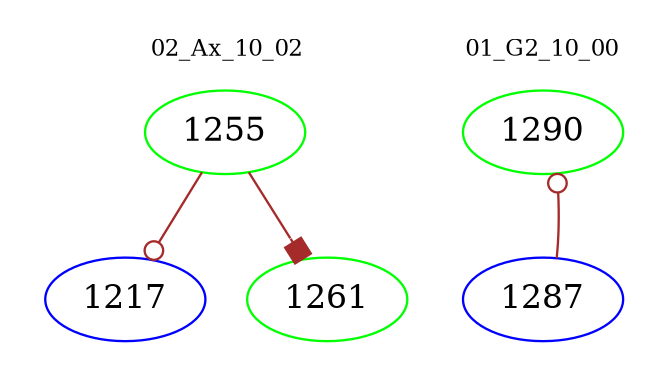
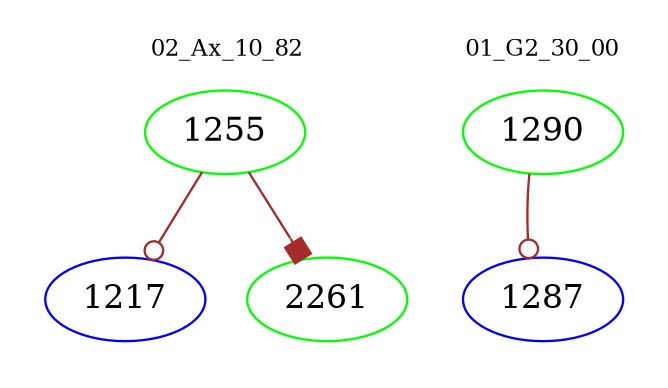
cluster "02_Ax_10_02": label "02_Ax_10_02" -> "02_Ax_10_82"
cluster "01_G2_10_00": label "01_G2_10_00" -> "01_G2_30_00"
edge "1287" -> "1290": reversed
node "1261": label "1261" -> "2261"
